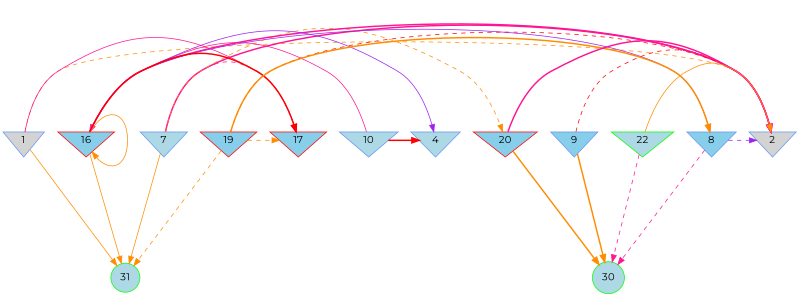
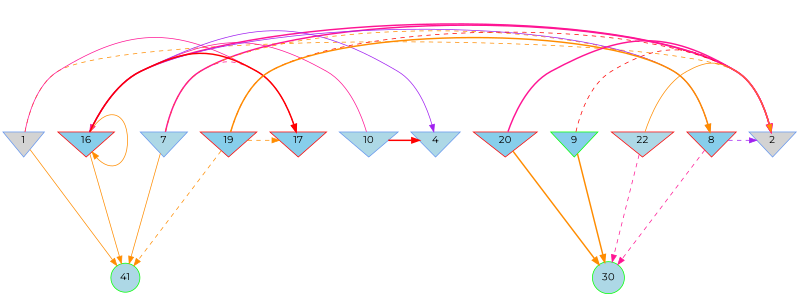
edge "7" -> "20": now "7" -> "8"
node "9": color cornflowerblue -> green
node "22": color green -> red
node "8": color cornflowerblue -> red
node "31": label "31" -> "41"
